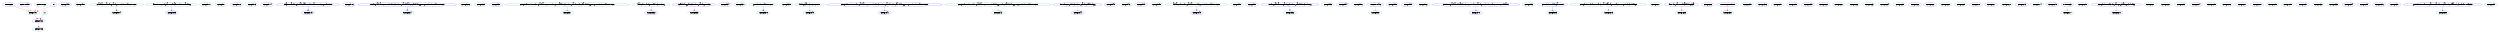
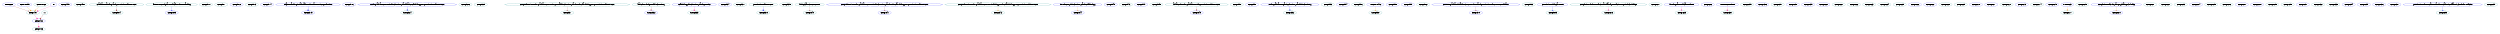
node "CONJ_530": removed
node "fourth_year_medical_biological": label "fourth_year_medical_biological" -> "fourth_year_medical_students"
